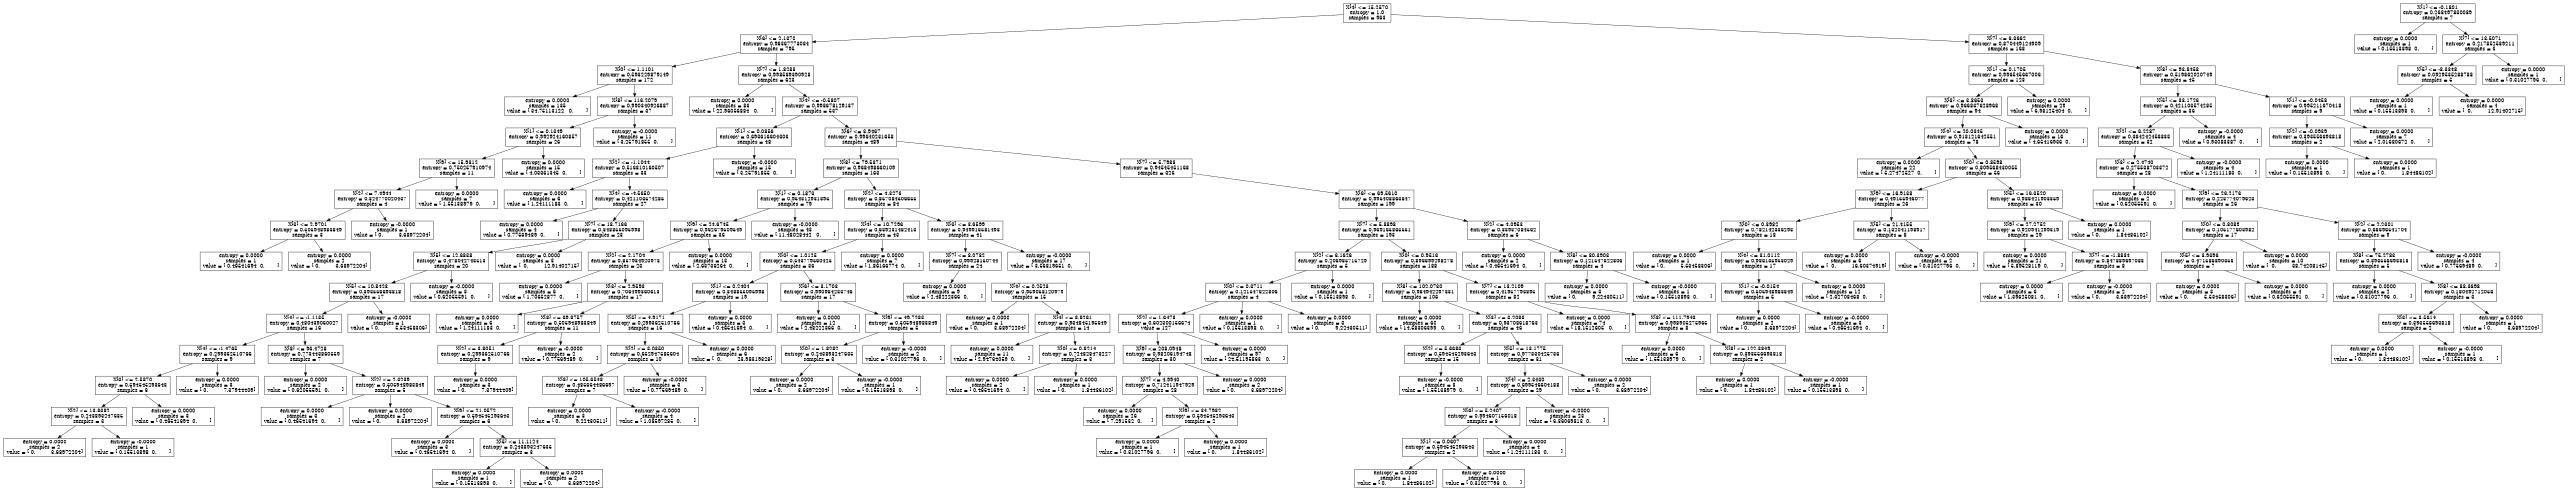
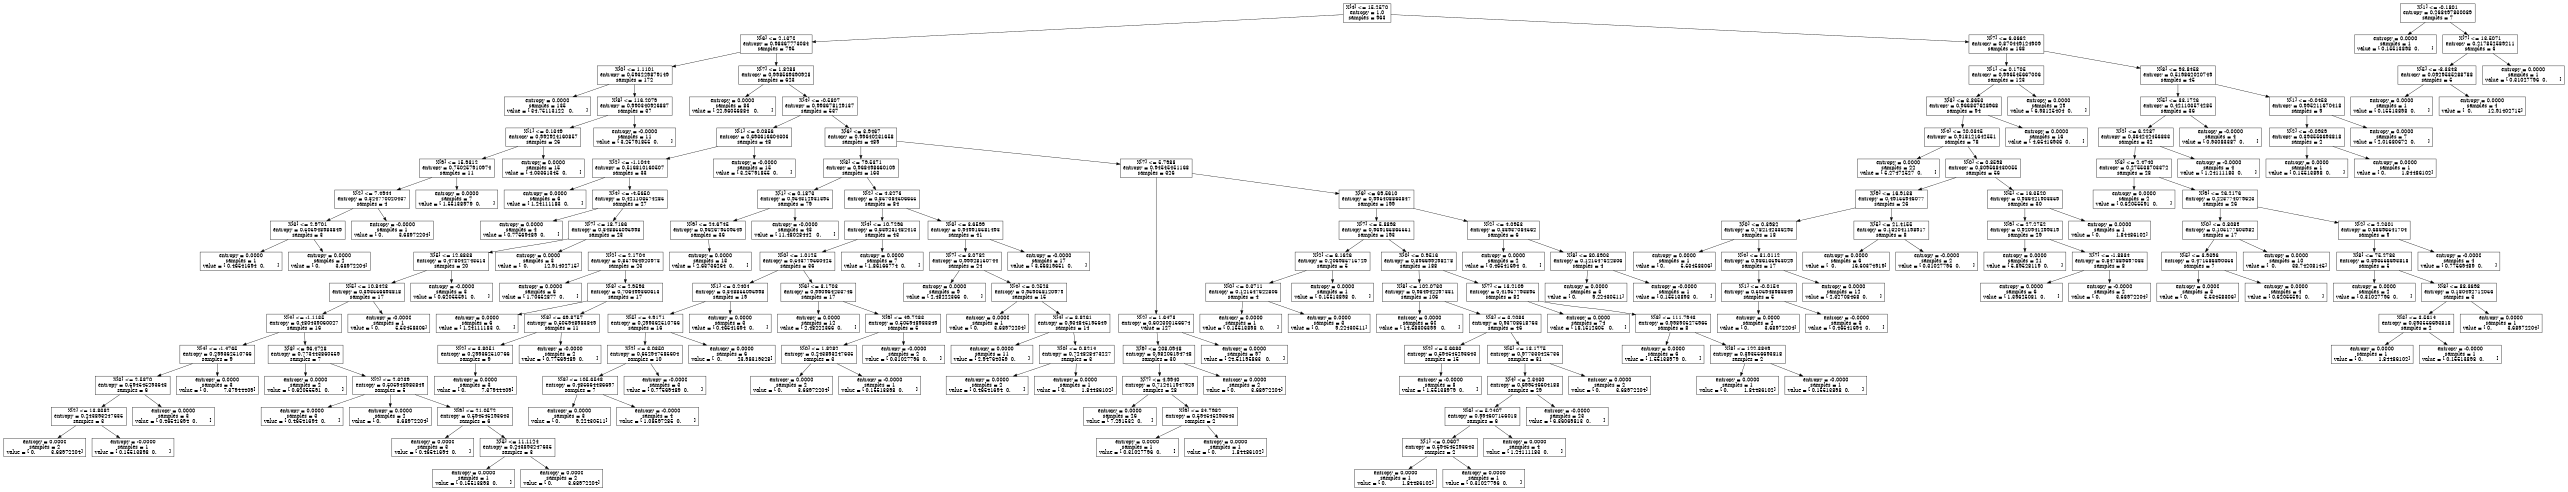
edge "X[9] <= 24.6745 entropy = 0.962679509549 samples = 36" -> "X[2] <= 2.1704 entropy = 0.857934920973 samples = 23": removed
edge "X[7] <= 8.0782 entropy = 0.99928150744 samples = 24" -> "X[4] <= 0.2523 entropy = 0.959058120979 samples = 15": added
edge "X[0] <= 0.3711 entropy = 0.121547622806 samples = 4" -> "X[2] <= 1.6478 entropy = 0.602300156674 value = 127": now "X[7] <= 5.7988 entropy = 0.94545451168 samples = 326" -> "X[2] <= 1.6478 entropy = 0.602300156674 value = 127"
